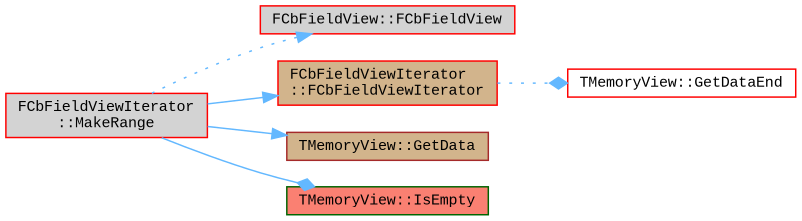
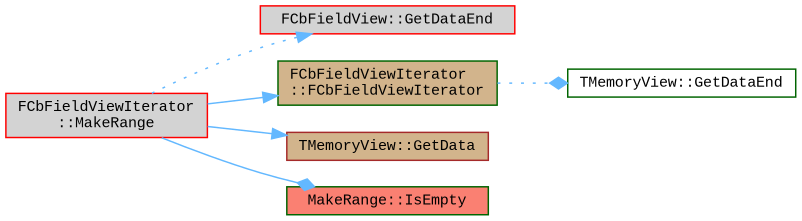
node "FCbFieldView::FCbFieldView": label "FCbFieldView::FCbFieldView" -> "FCbFieldView::GetDataEnd"
node "FCbFieldViewIterator ::FCbFieldViewIterator": color red -> darkgreen
node "TMemoryView::GetDataEnd": color red -> darkgreen
node "TMemoryView::IsEmpty": label "TMemoryView::IsEmpty" -> "MakeRange::IsEmpty"
